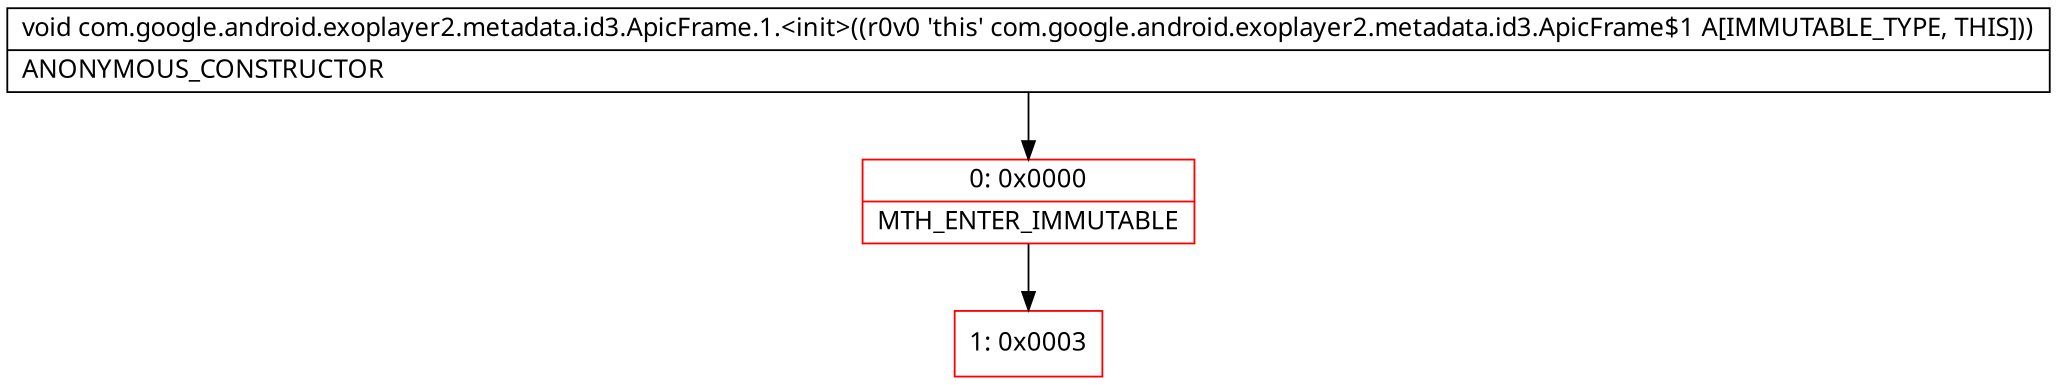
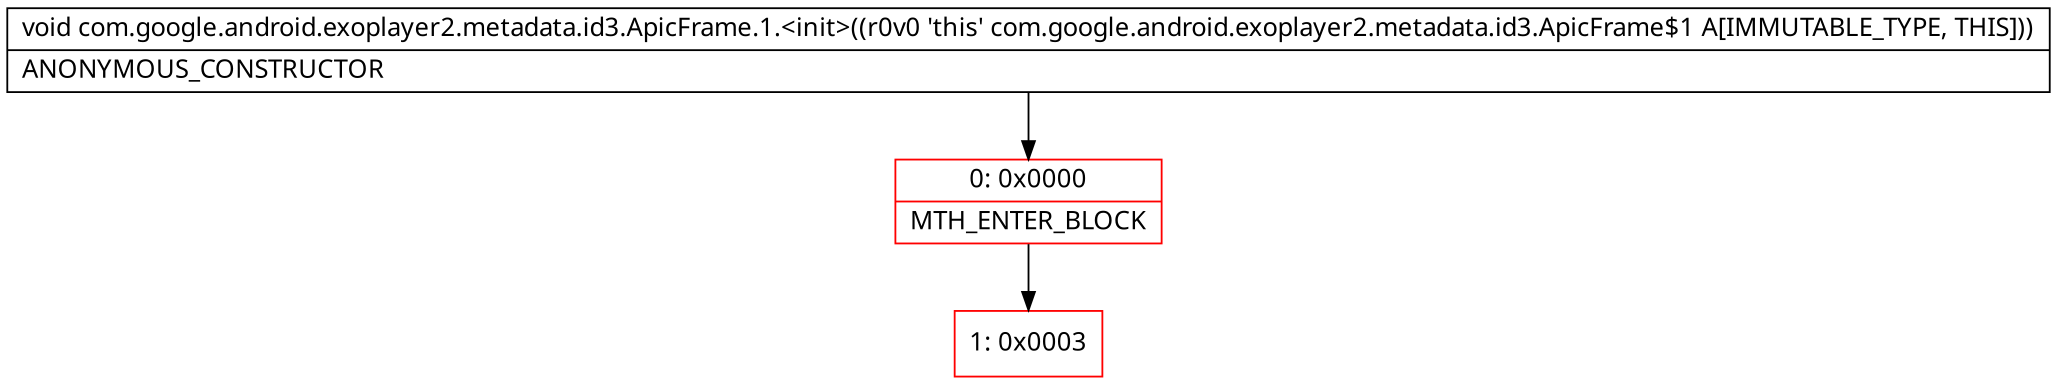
node "0: 0x0000": text "MTH_ENTER_IMMUTABLE" -> "MTH_ENTER_BLOCK"
